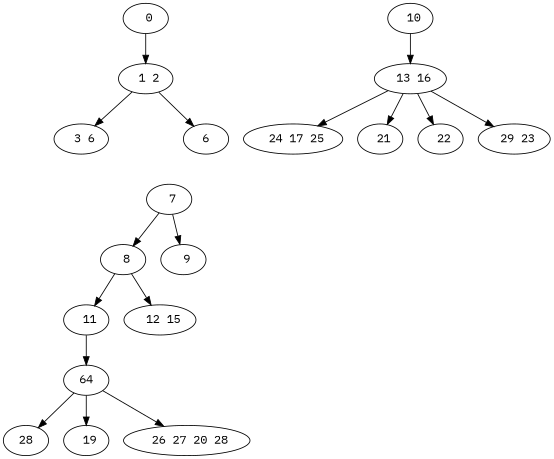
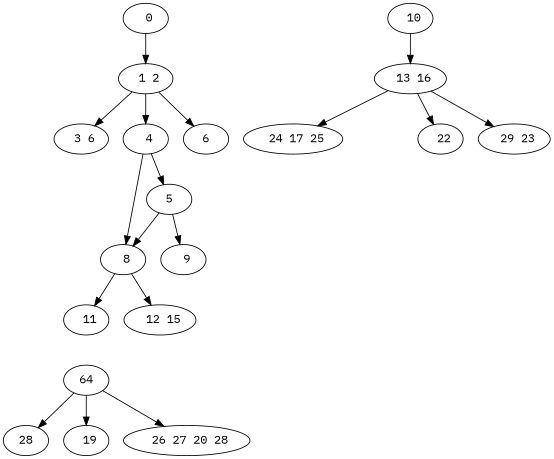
node "4": added
node "21": removed
node "7": label "7" -> "5"
edge "11" -> "64": removed
